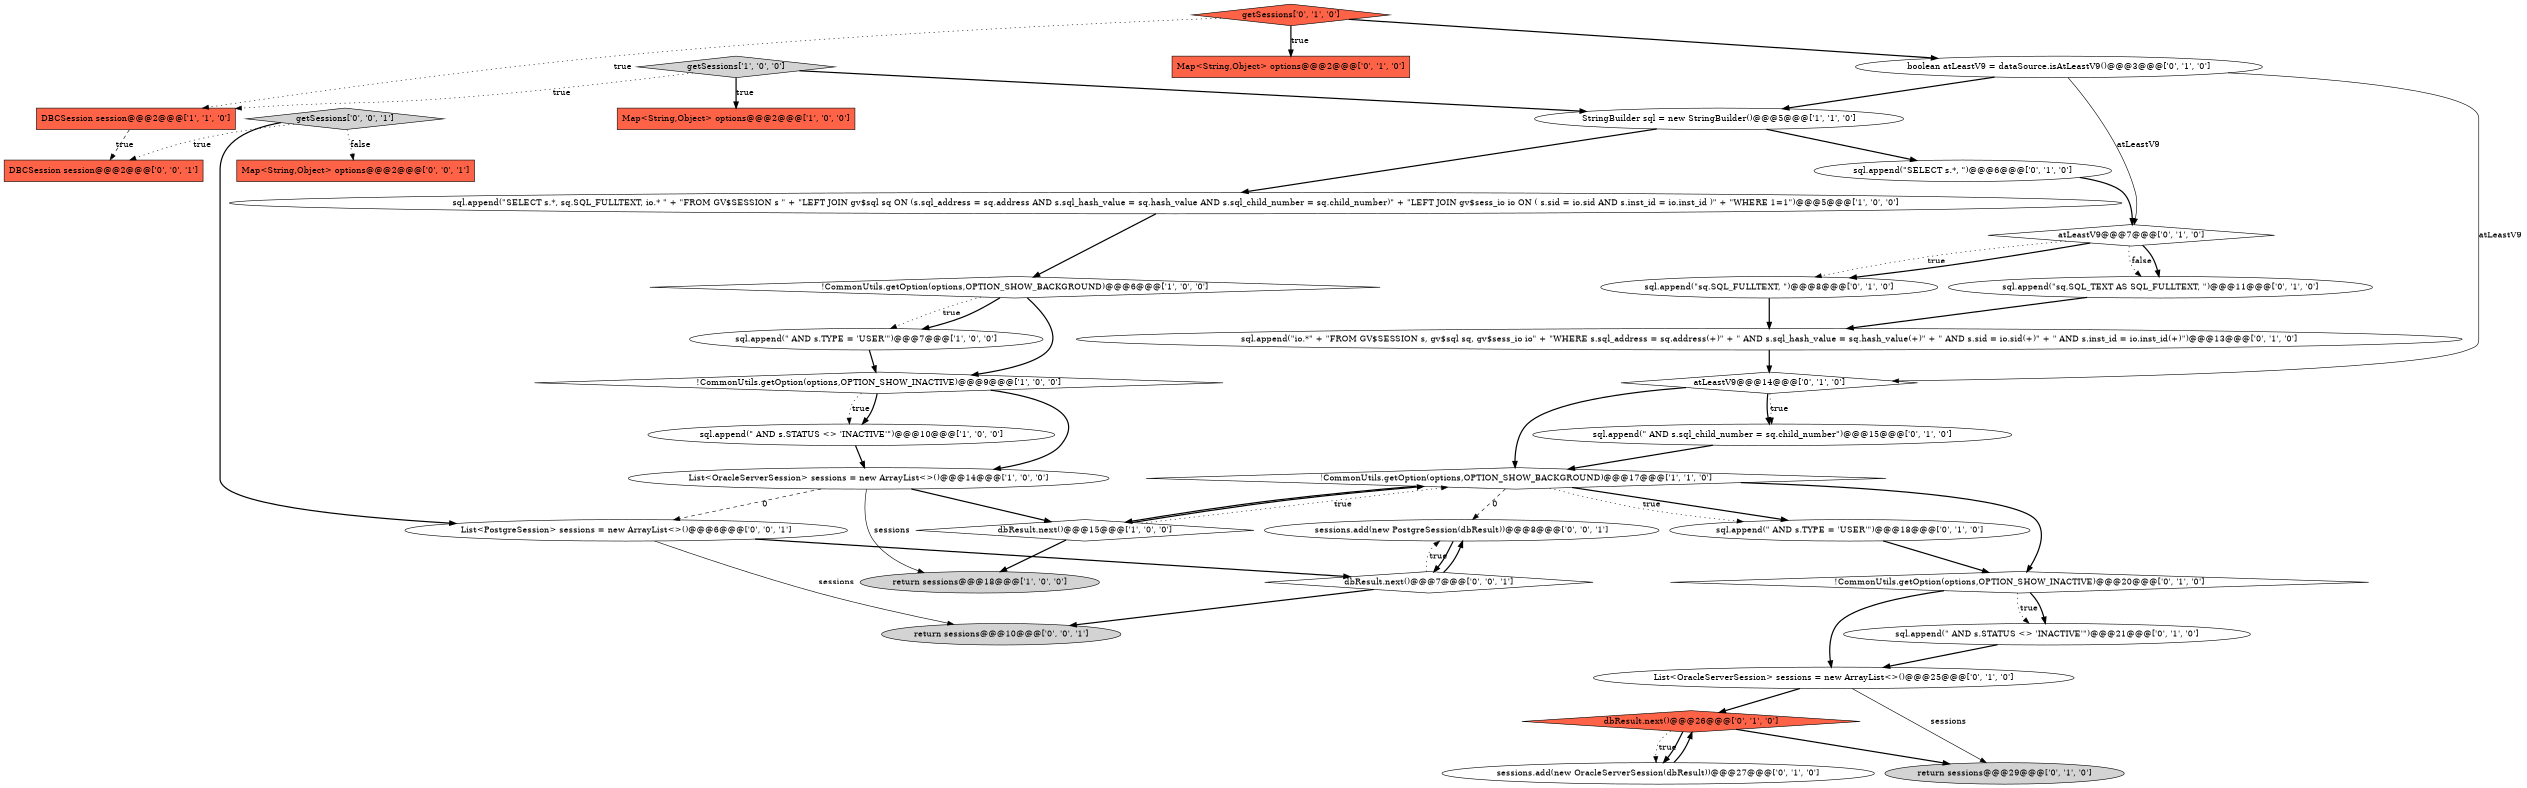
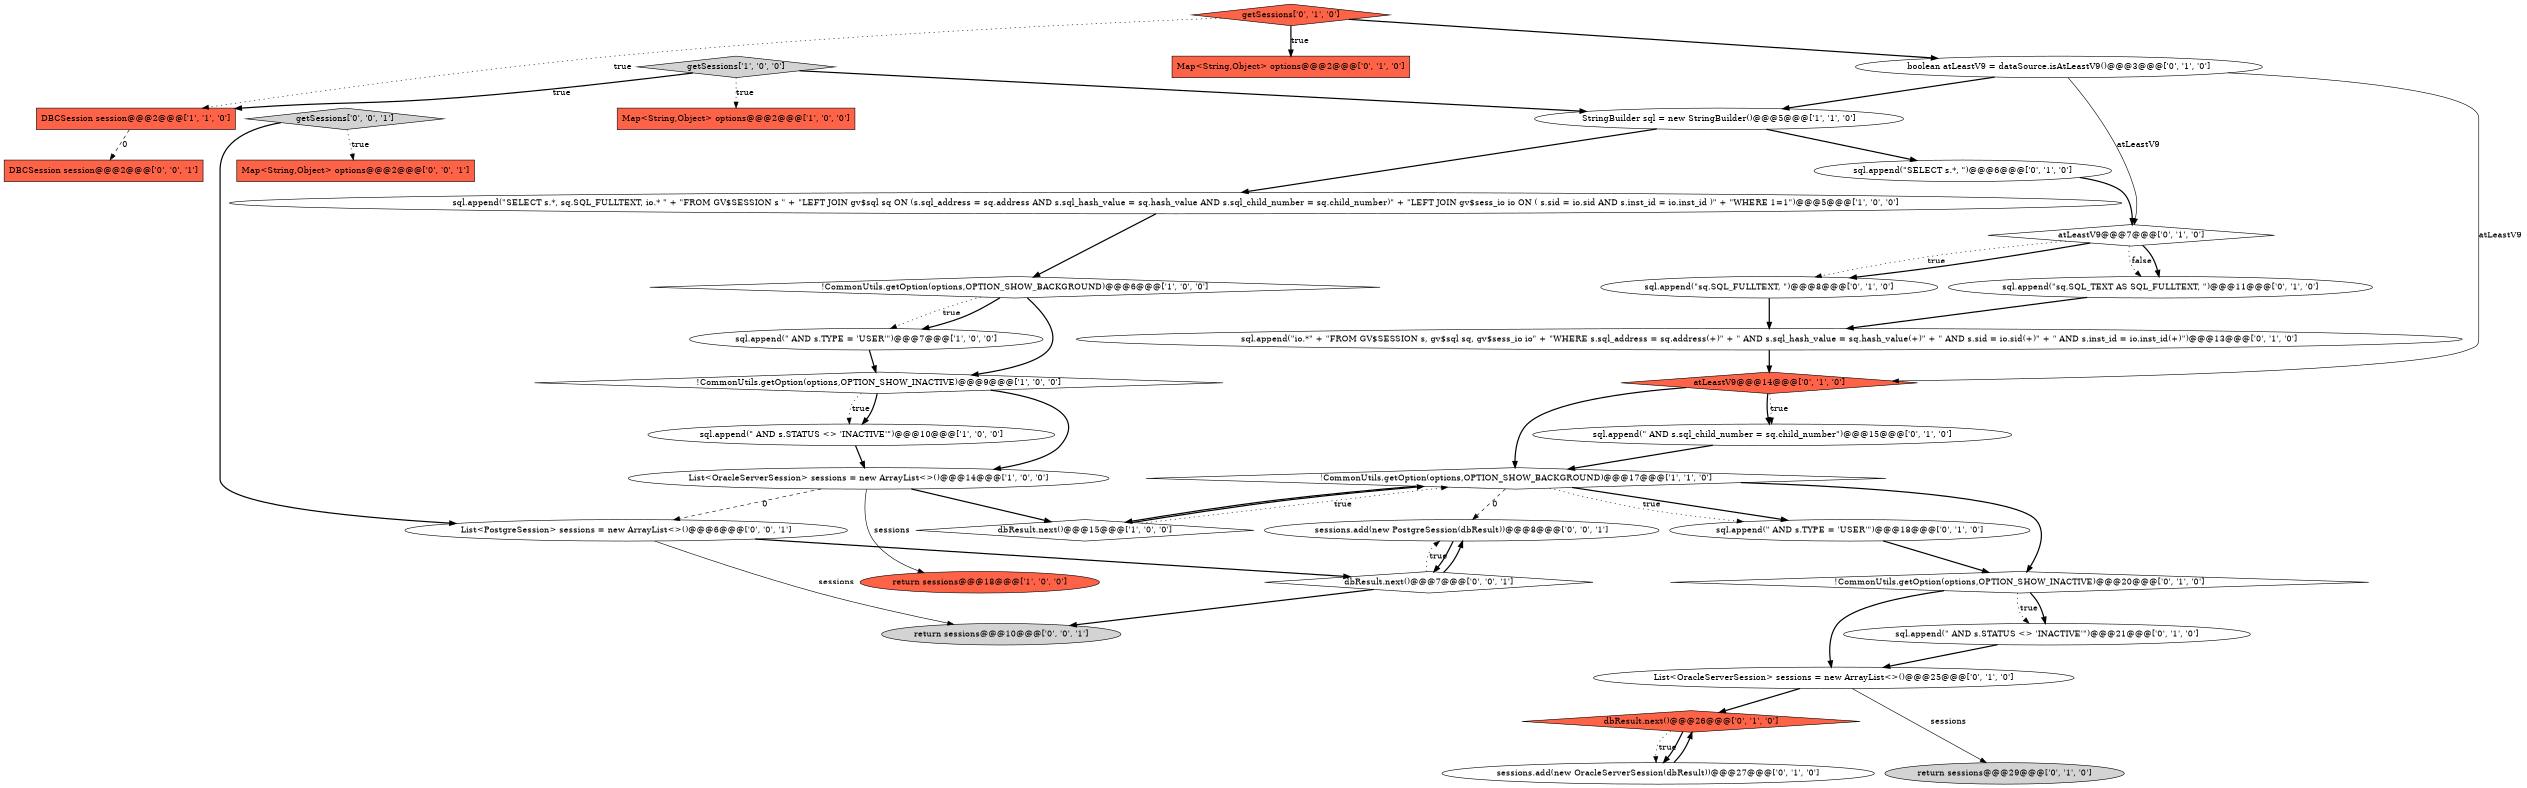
edge "getSessions['1', '0', '0']" -> "Map<String,Object> options@@@2@@@['1', '0', '0']": style bold -> dotted
edge "getSessions['1', '0', '0']" -> "DBCSession session@@@2@@@['1', '1', '0']": style dotted -> bold
edge "getSessions['0', '0', '1']" -> "DBCSession session@@@2@@@['0', '0', '1']": removed, label "true"
edge "DBCSession session@@@2@@@['1', '1', '0']" -> "DBCSession session@@@2@@@['0', '0', '1']": label "true" -> "0"
edge "getSessions['0', '0', '1']" -> "Map<String,Object> options@@@2@@@['0', '0', '1']": label "false" -> "true"
node "atLeastV9@@@14@@@['0', '1', '0']": fillcolor white -> tomato
edge "dbResult.next()@@@15@@@['1', '0', '0']" -> "return sessions@@@18@@@['1', '0', '0']": removed
node "return sessions@@@18@@@['1', '0', '0']": fillcolor lightgray -> tomato
edge "dbResult.next()@@@26@@@['0', '1', '0']" -> "return sessions@@@29@@@['0', '1', '0']": removed
